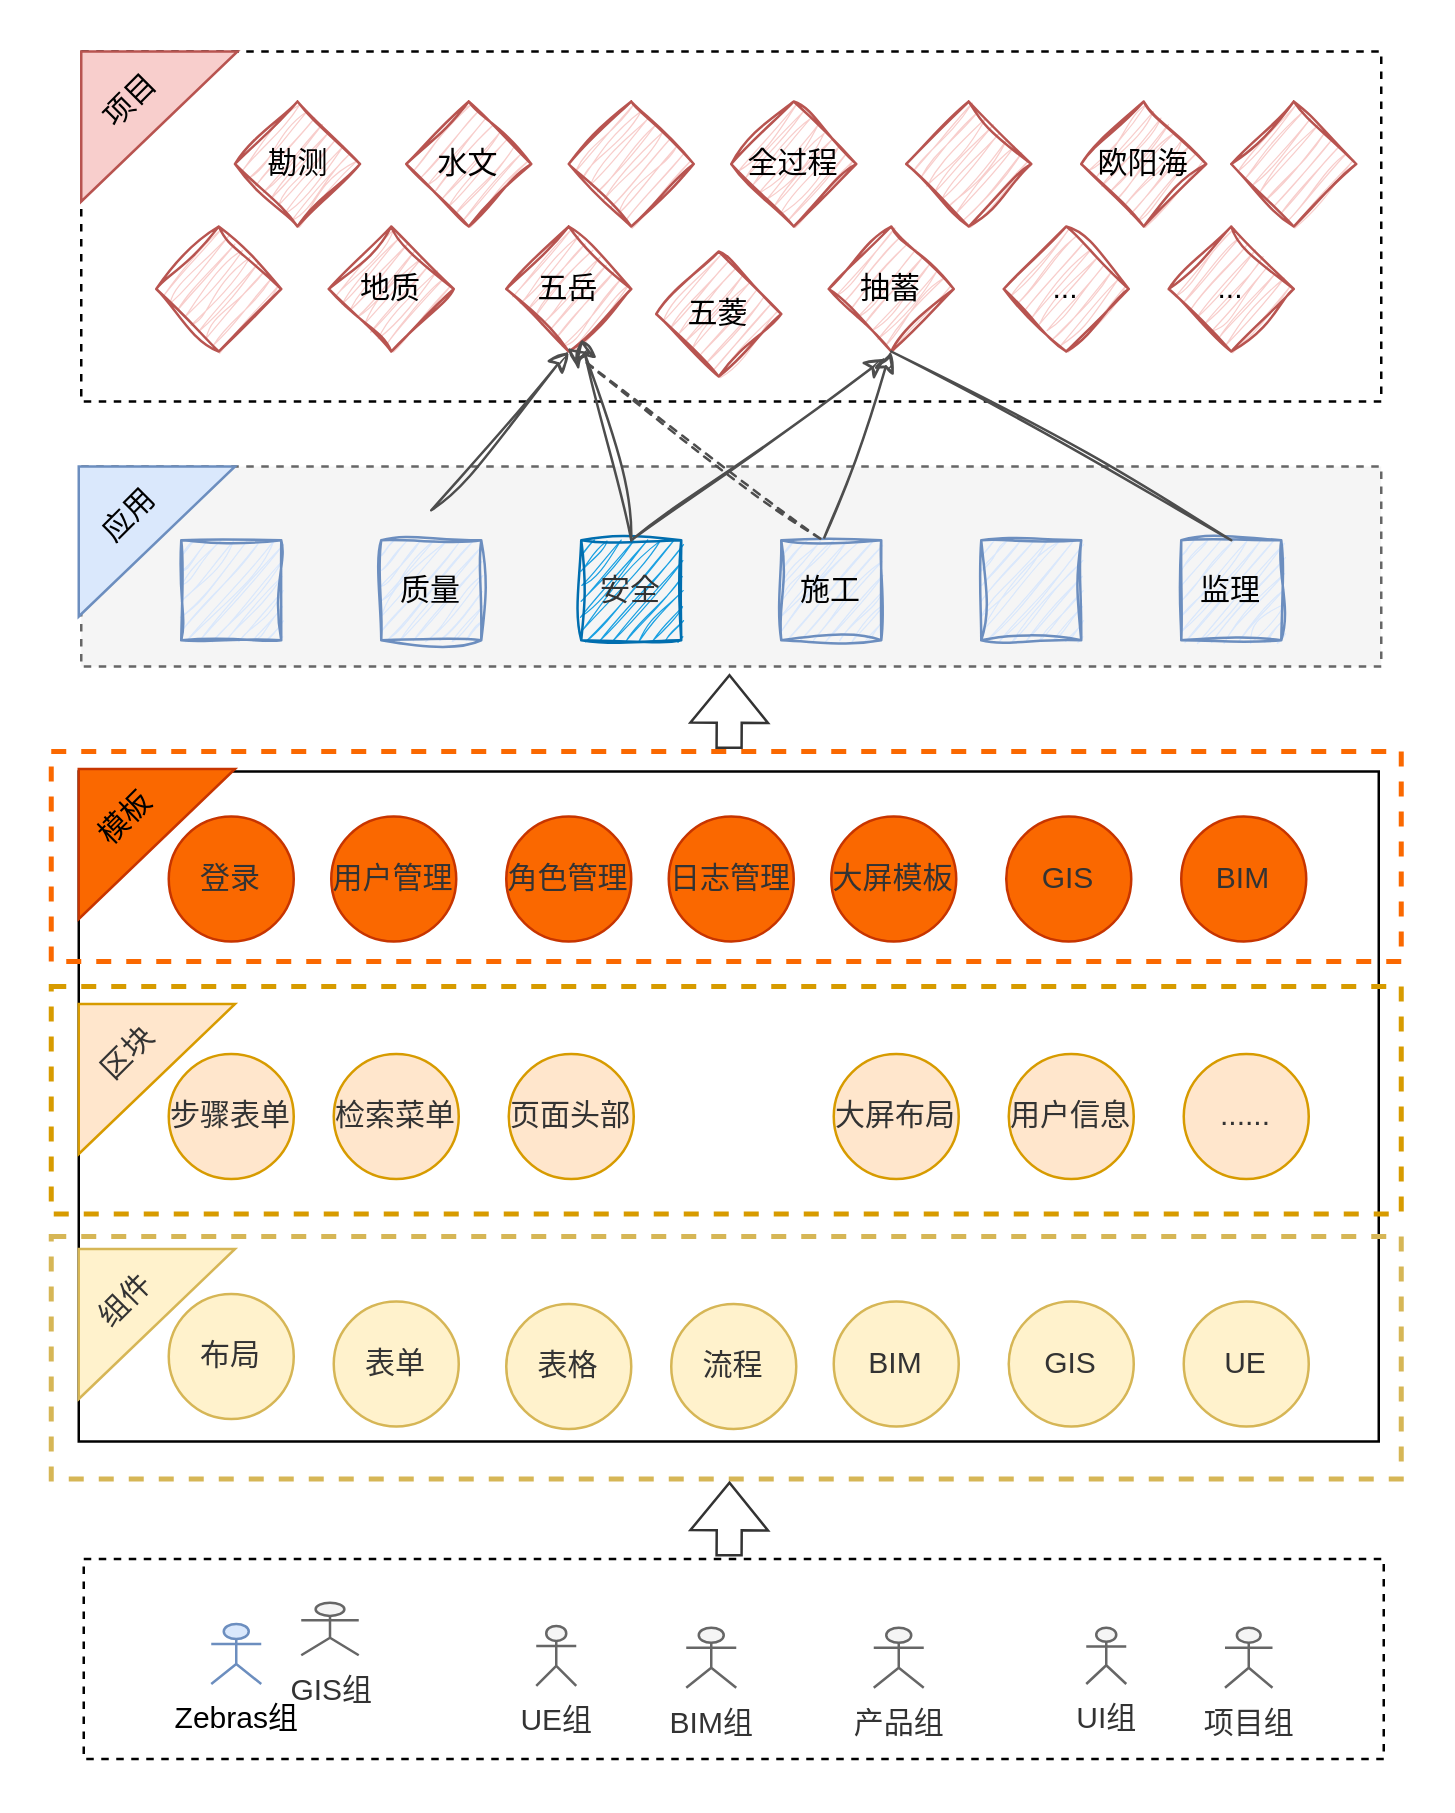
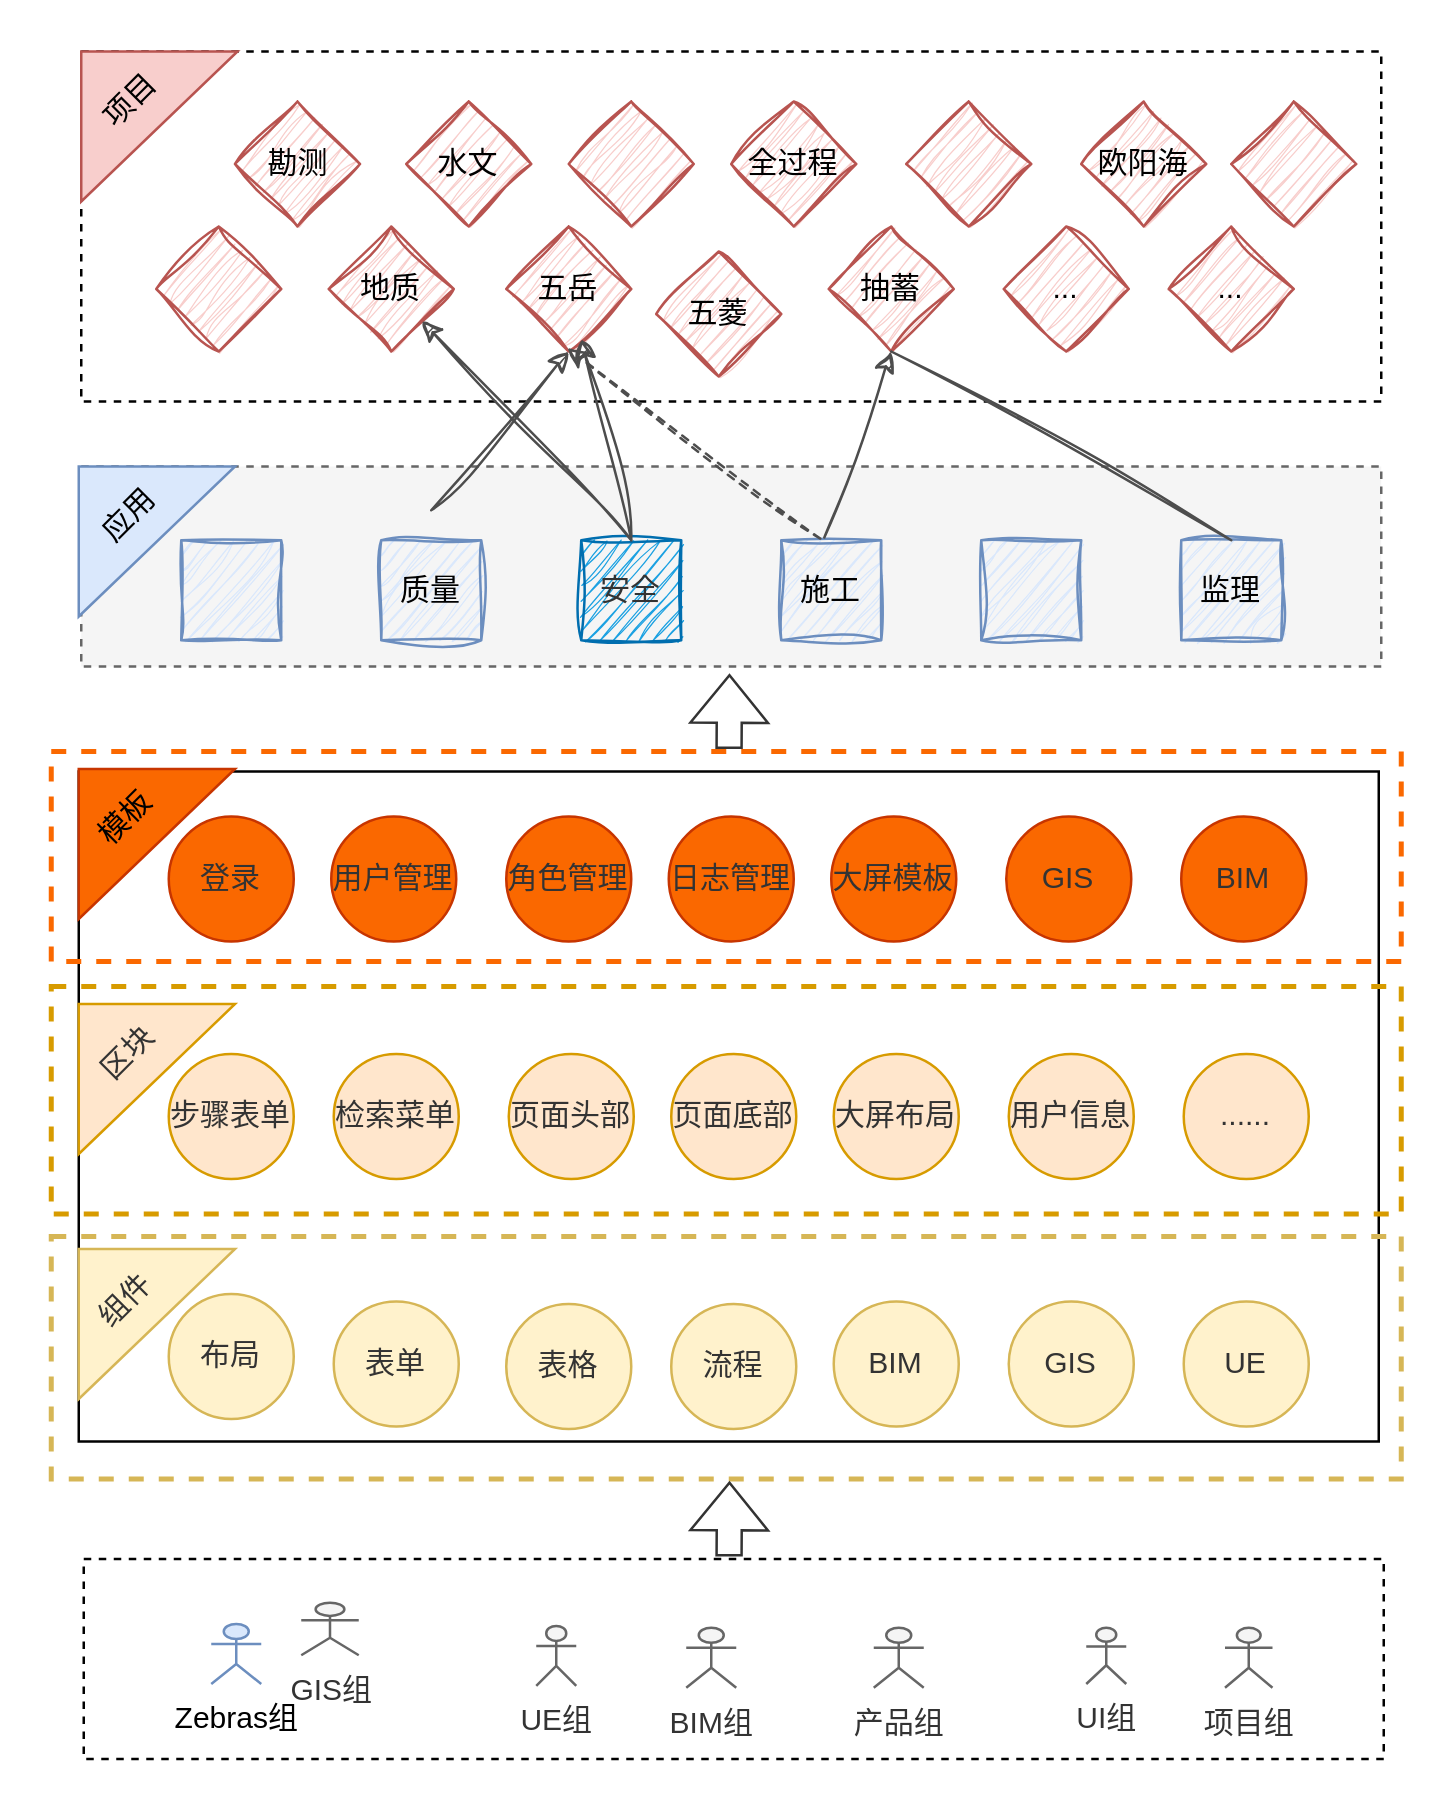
edge "安全" -> "抽蓄": now "安全" -> "地质"
node "页面底部": added
